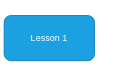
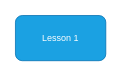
node "Lesson 1": moved (49, 38) -> (60, 38)
